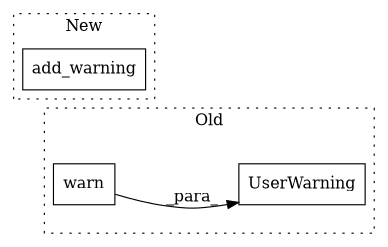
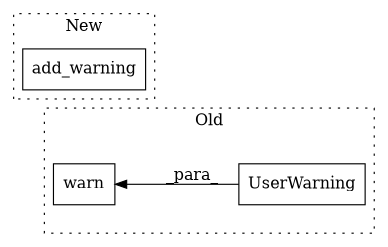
edge "warn" -> "UserWarning": reversed
